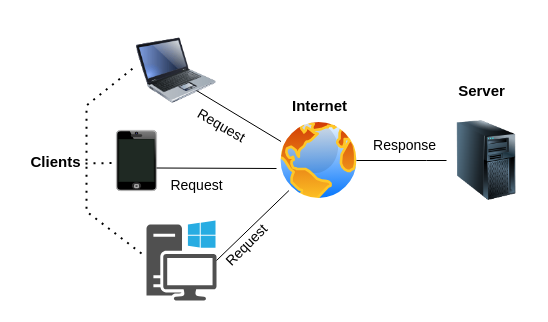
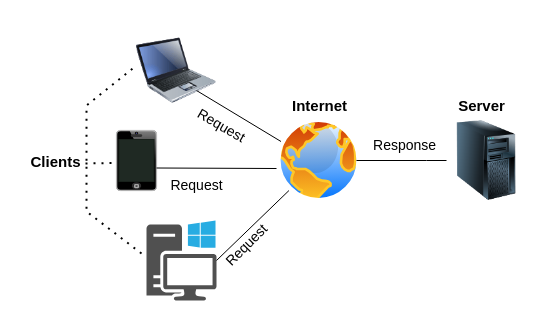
node "Server": moved (482, 91) -> (482, 106)
